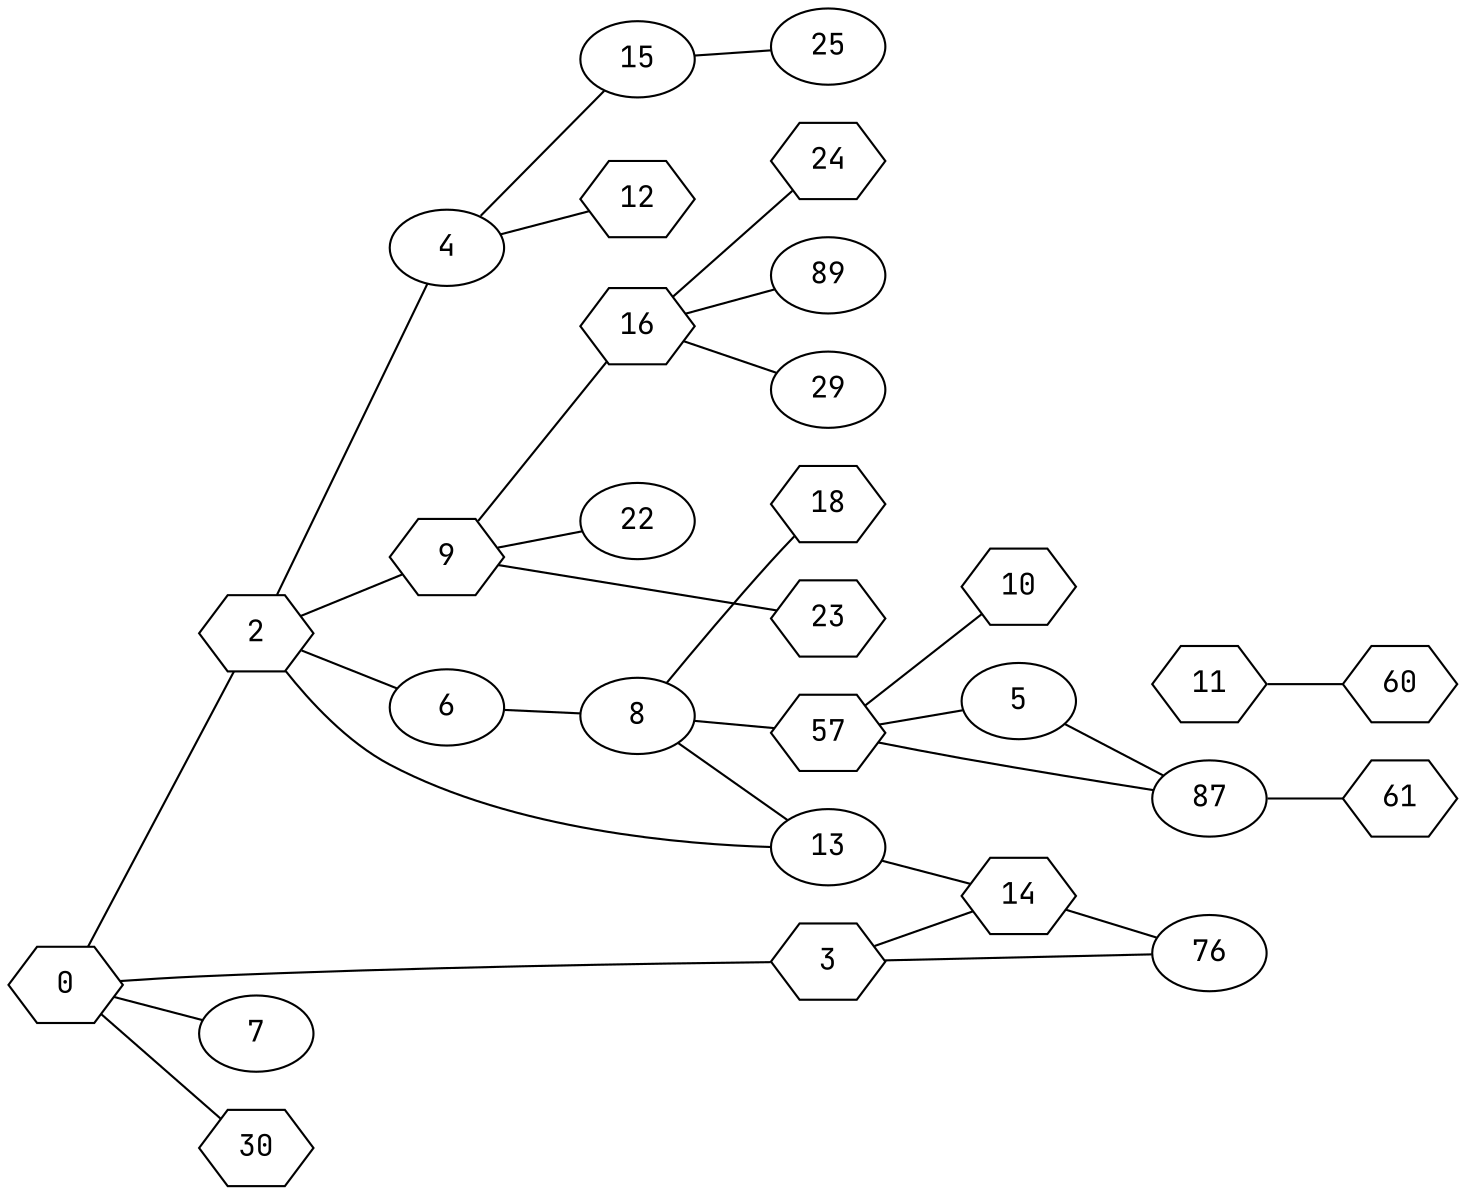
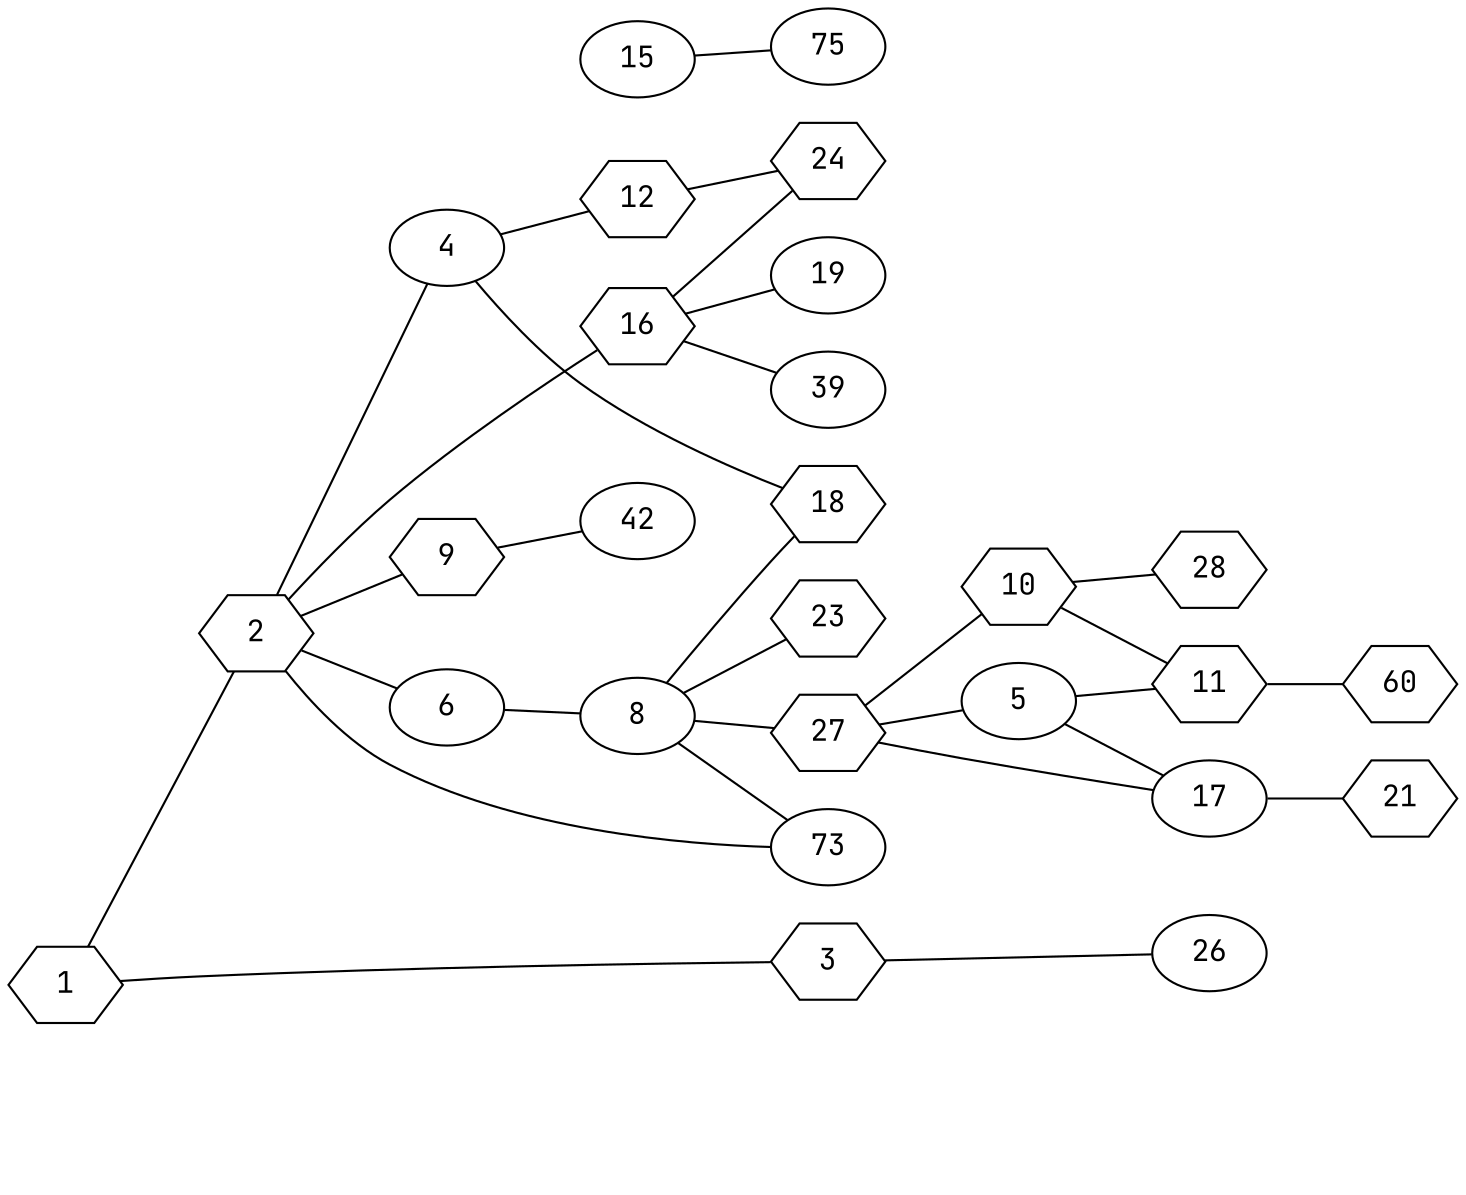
node "25": label "25" -> "75"
edge "15" -- "4": now "18" -- "4"
edge "24" -- "12": added
node "89": label "89" -> "19"
node "29": label "29" -> "39"
edge "16" -- "9": now "16" -- "2"
node "22": label "22" -> "42"
node "28": added
edge "9" -- "23": now "8" -- "23"
edge "10" -- "11": added
edge "11" -- "5": added
node "57": label "57" -> "27"
node "87": label "87" -> "17"
node "61": label "61" -> "21"
node "13": label "13" -> "73"
node "14": removed
node "76": label "76" -> "26"
node "0": label "0" -> "1"
node "7": removed
node "30": removed
